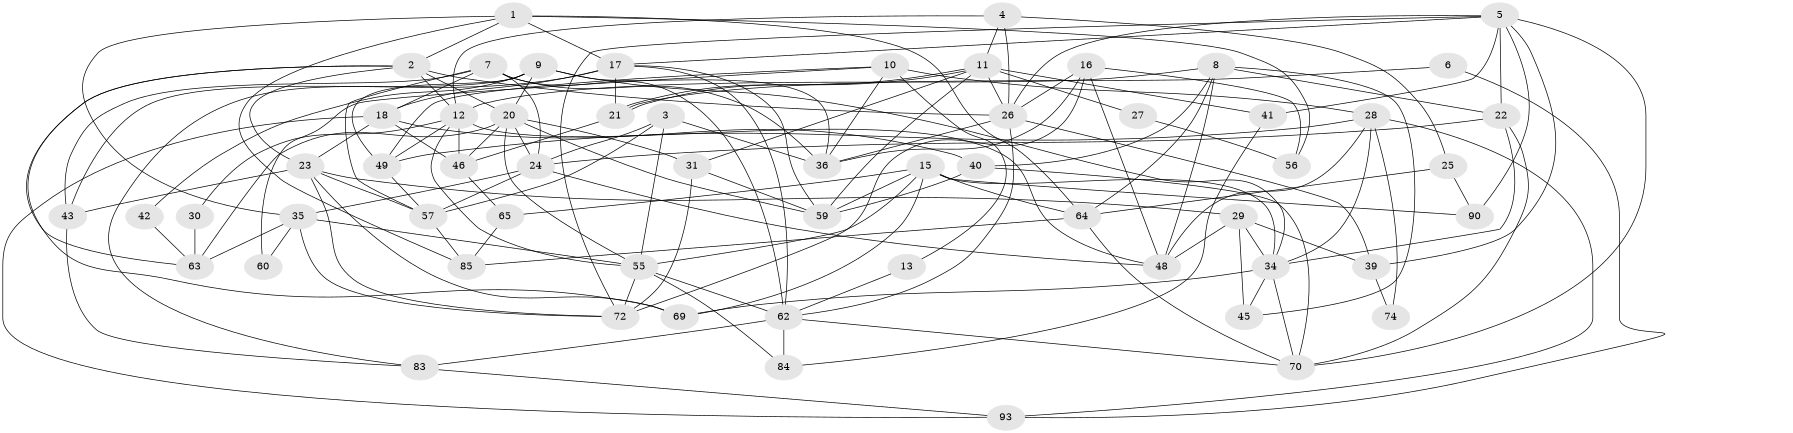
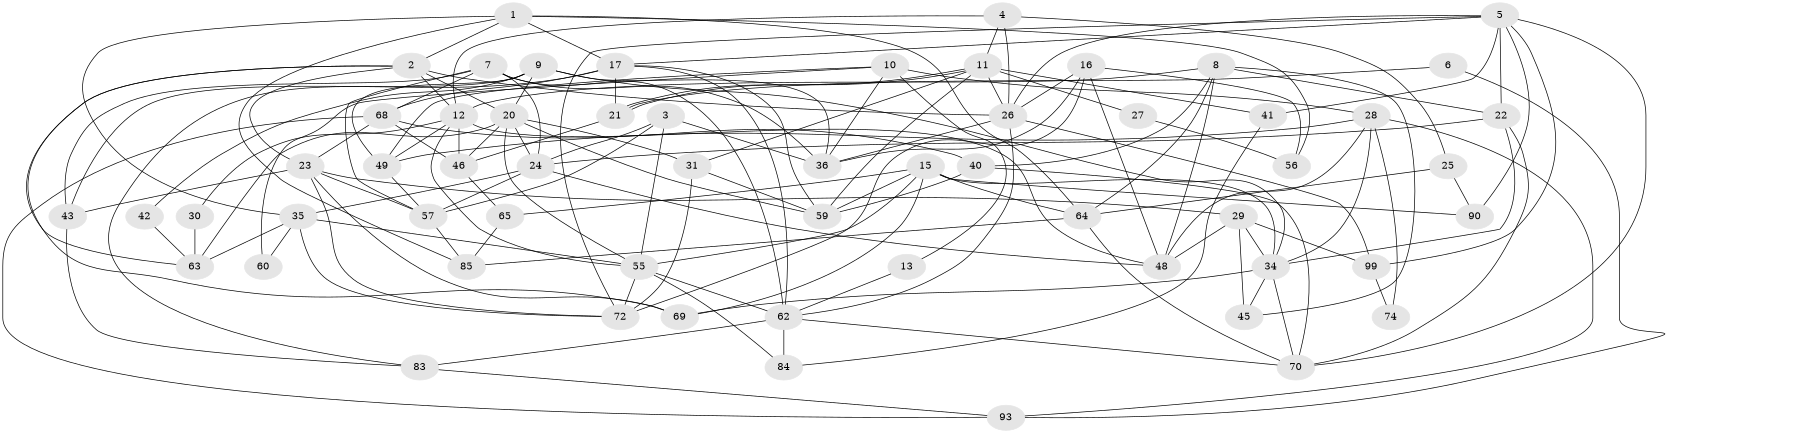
node "18": label "18" -> "68"
node "39": label "39" -> "99"
